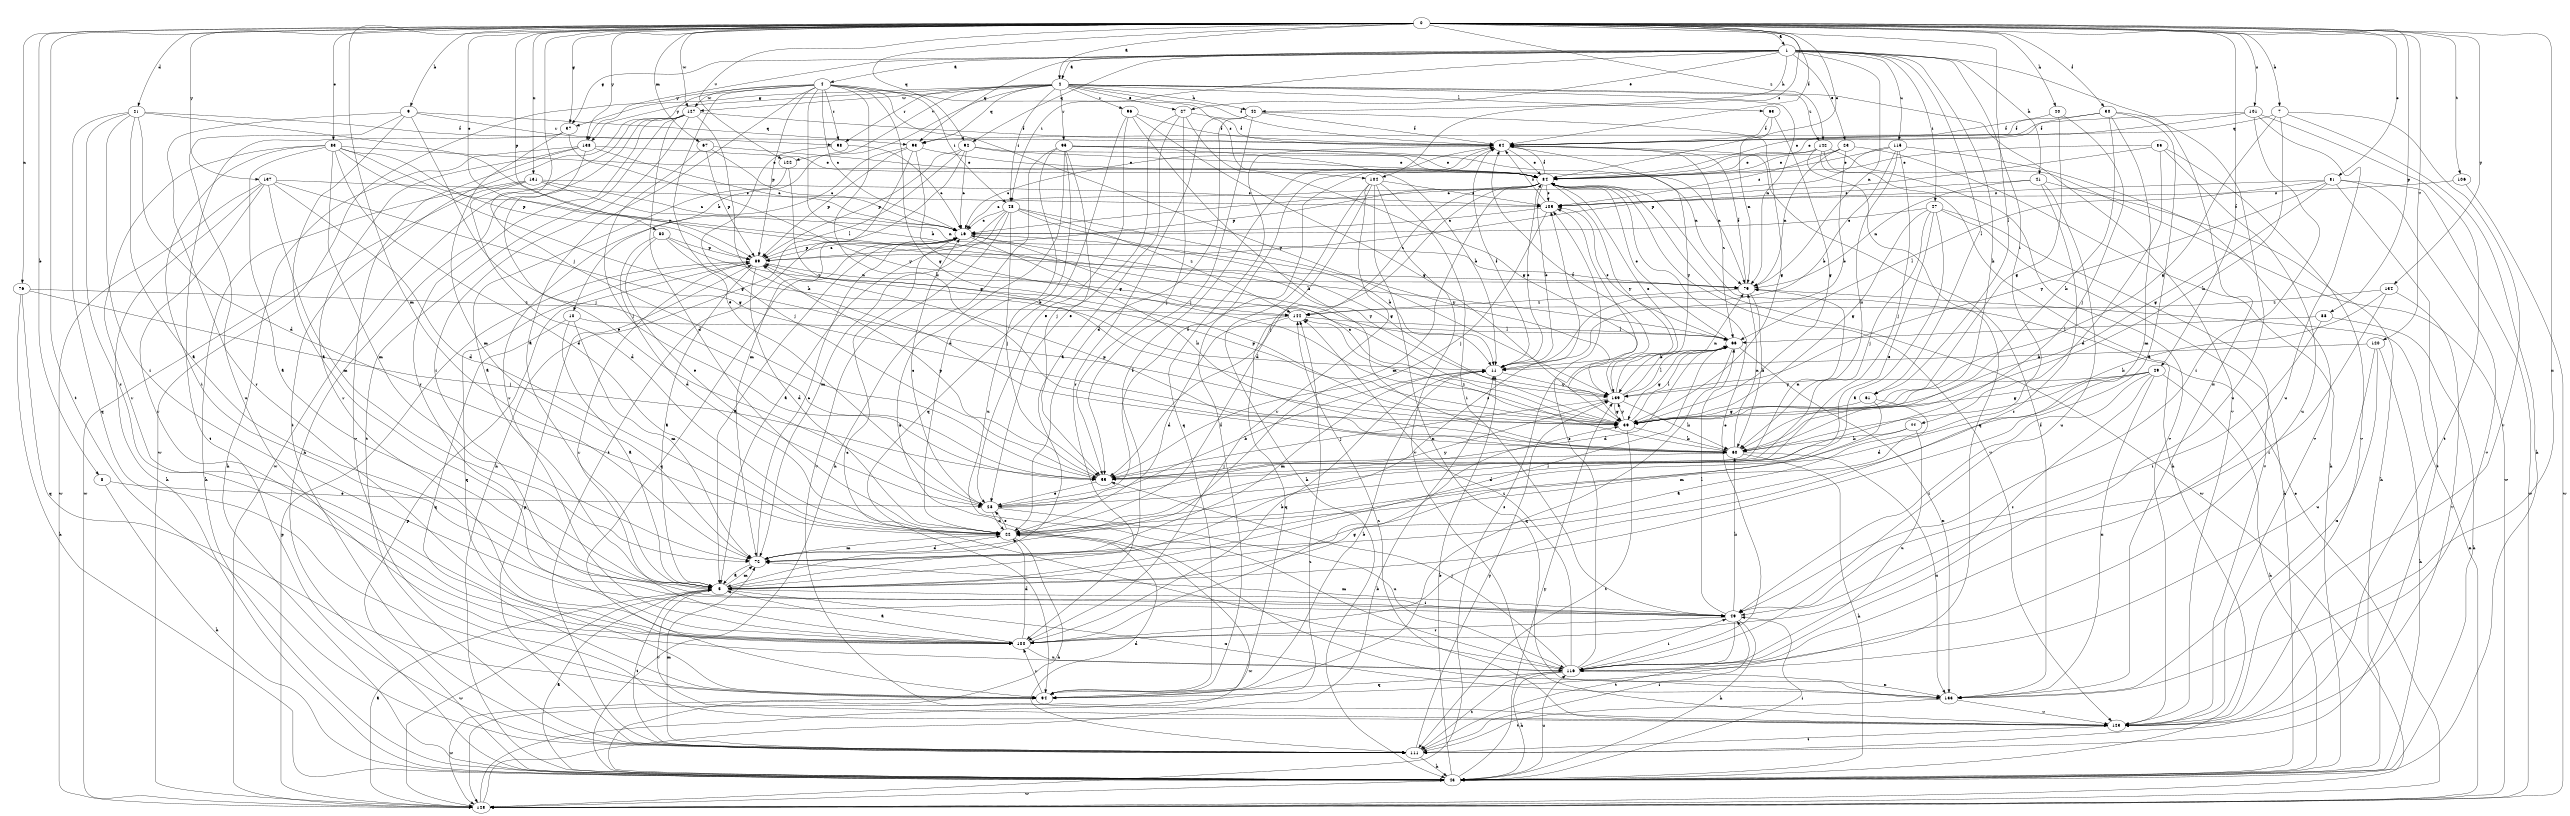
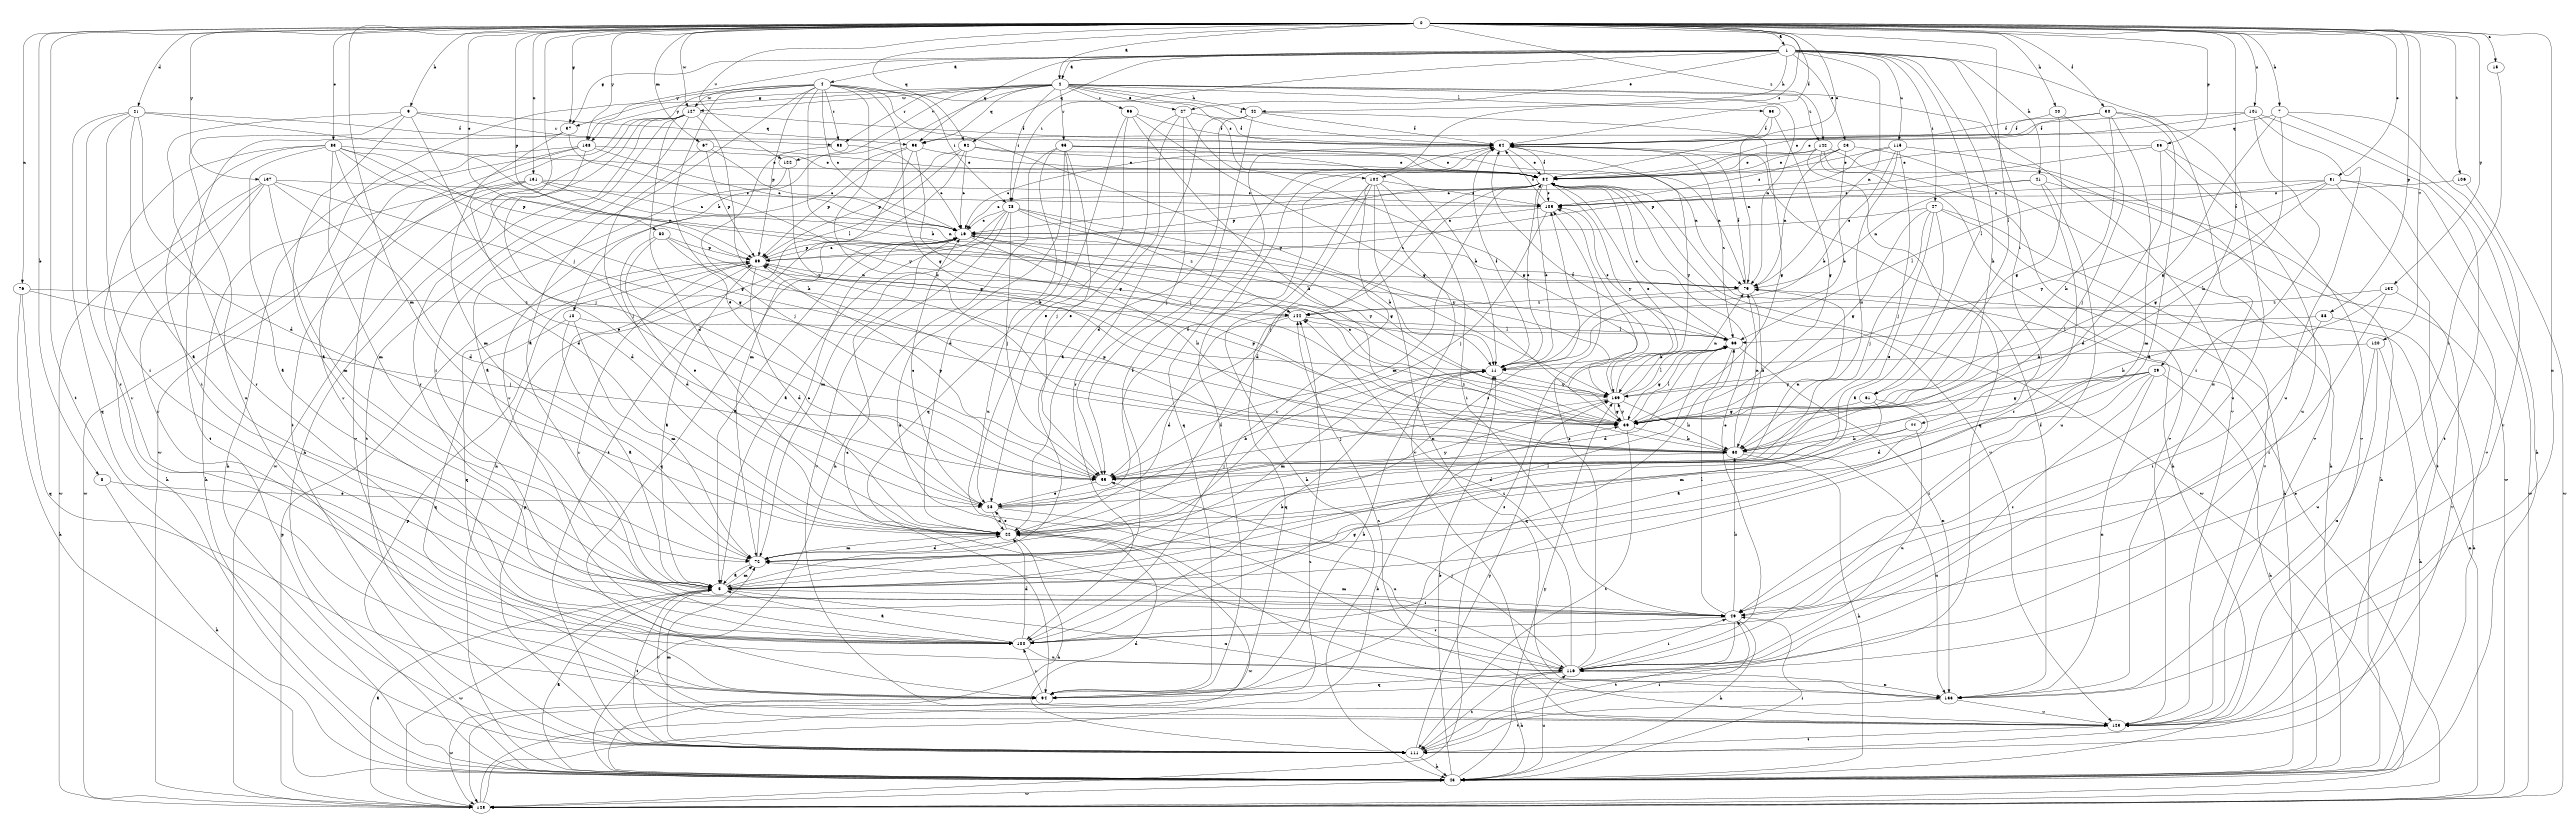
edge "0" -> "85": added, label "p"
node "15": added
